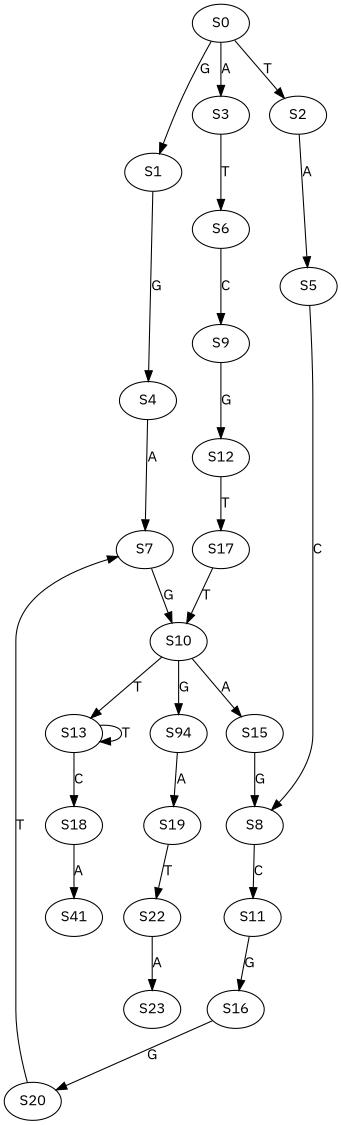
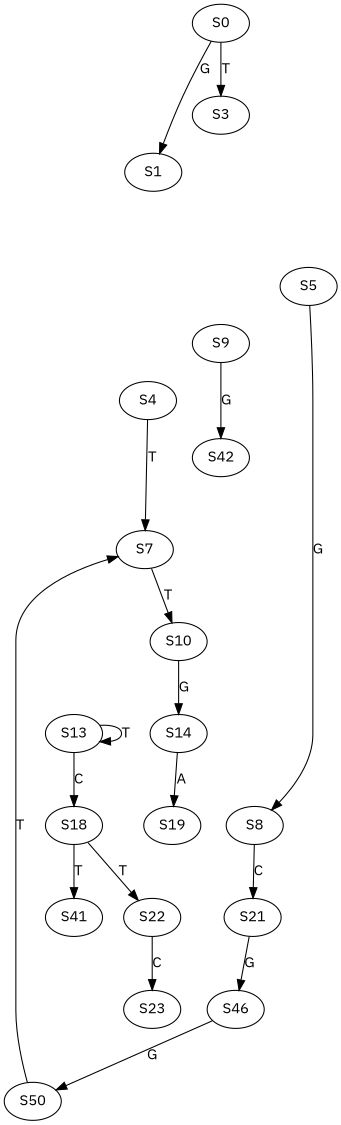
edge "S0" -> "S3": label "A" -> "T"
node "S2": removed
node "S6": removed
edge "S1" -> "S4": removed, label "G"
edge "S4" -> "S7": label "A" -> "T"
node "S12": label "S12" -> "S42"
node "S17": removed
edge "S5" -> "S8": label "C" -> "G"
edge "S7" -> "S10": label "G" -> "T"
edge "S10" -> "S13": removed, label "T"
node "S94": label "S94" -> "S14"
node "S15": removed
edge "S19" -> "S22": now "S18" -> "S22"
edge "S18" -> "S41": label "A" -> "T"
node "S11": label "S11" -> "S21"
edge "S22" -> "S23": label "A" -> "C"
node "S16": label "S16" -> "S46"
node "S20": label "S20" -> "S50"
